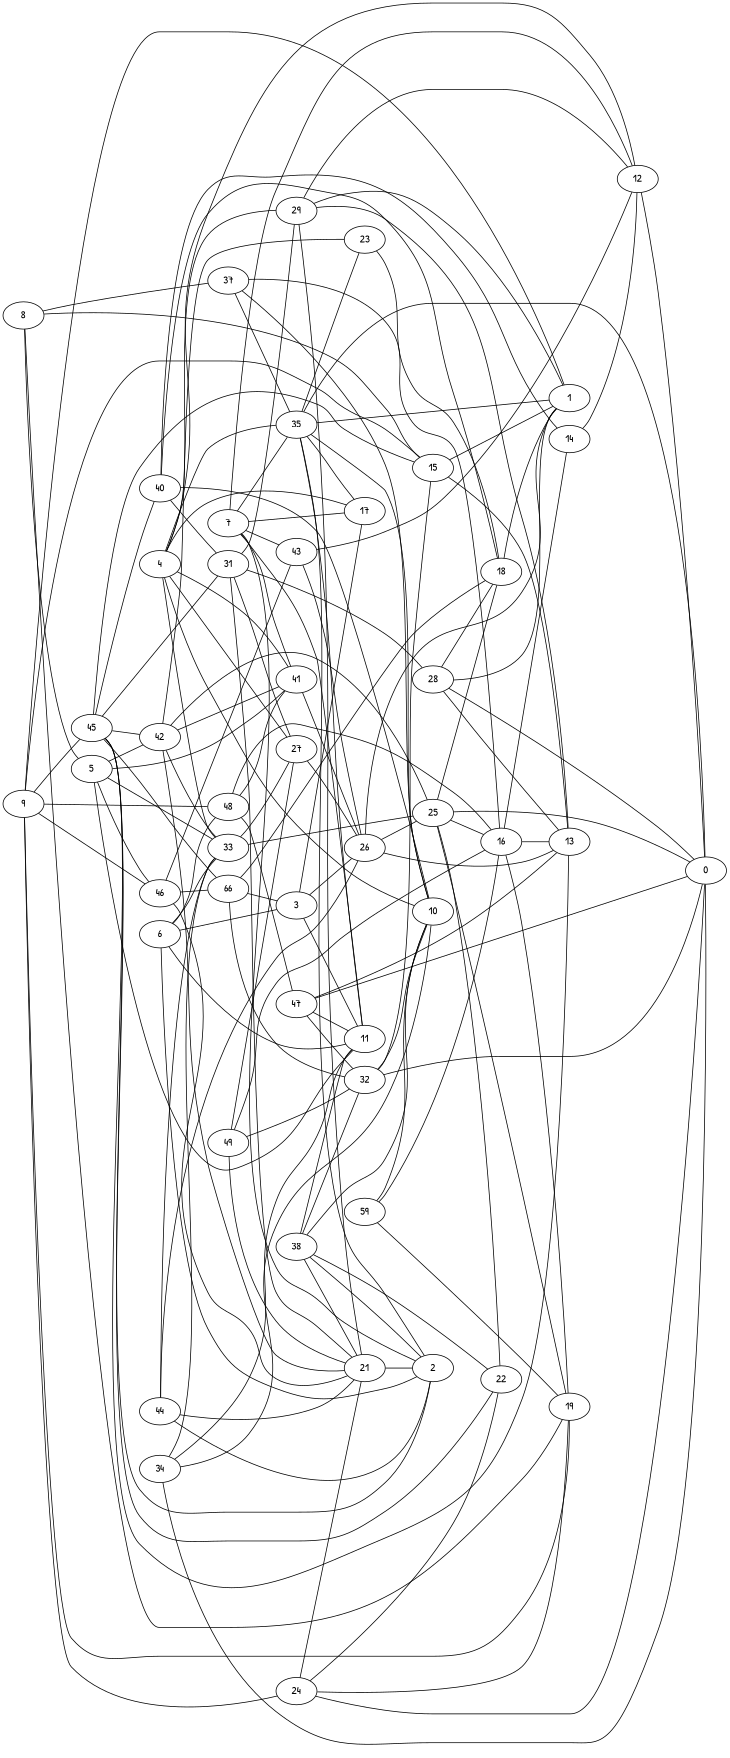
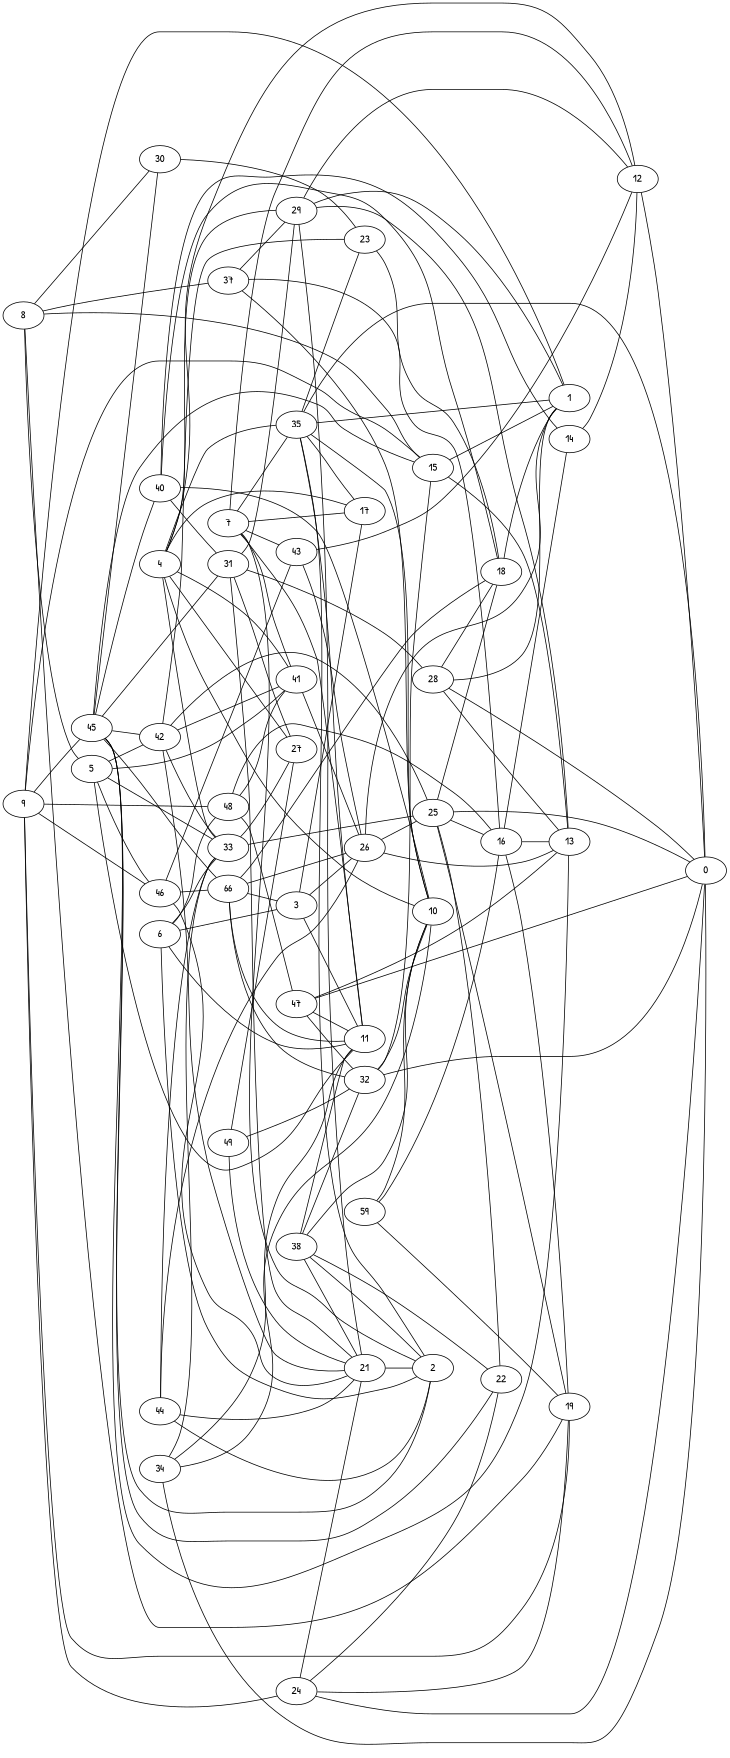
node "30": added
edge "37" -- "35": now "37" -- "29"
edge "27" -- "26": now "66" -- "26"
edge "16" -- "49": removed
edge "66" -- "11": added
